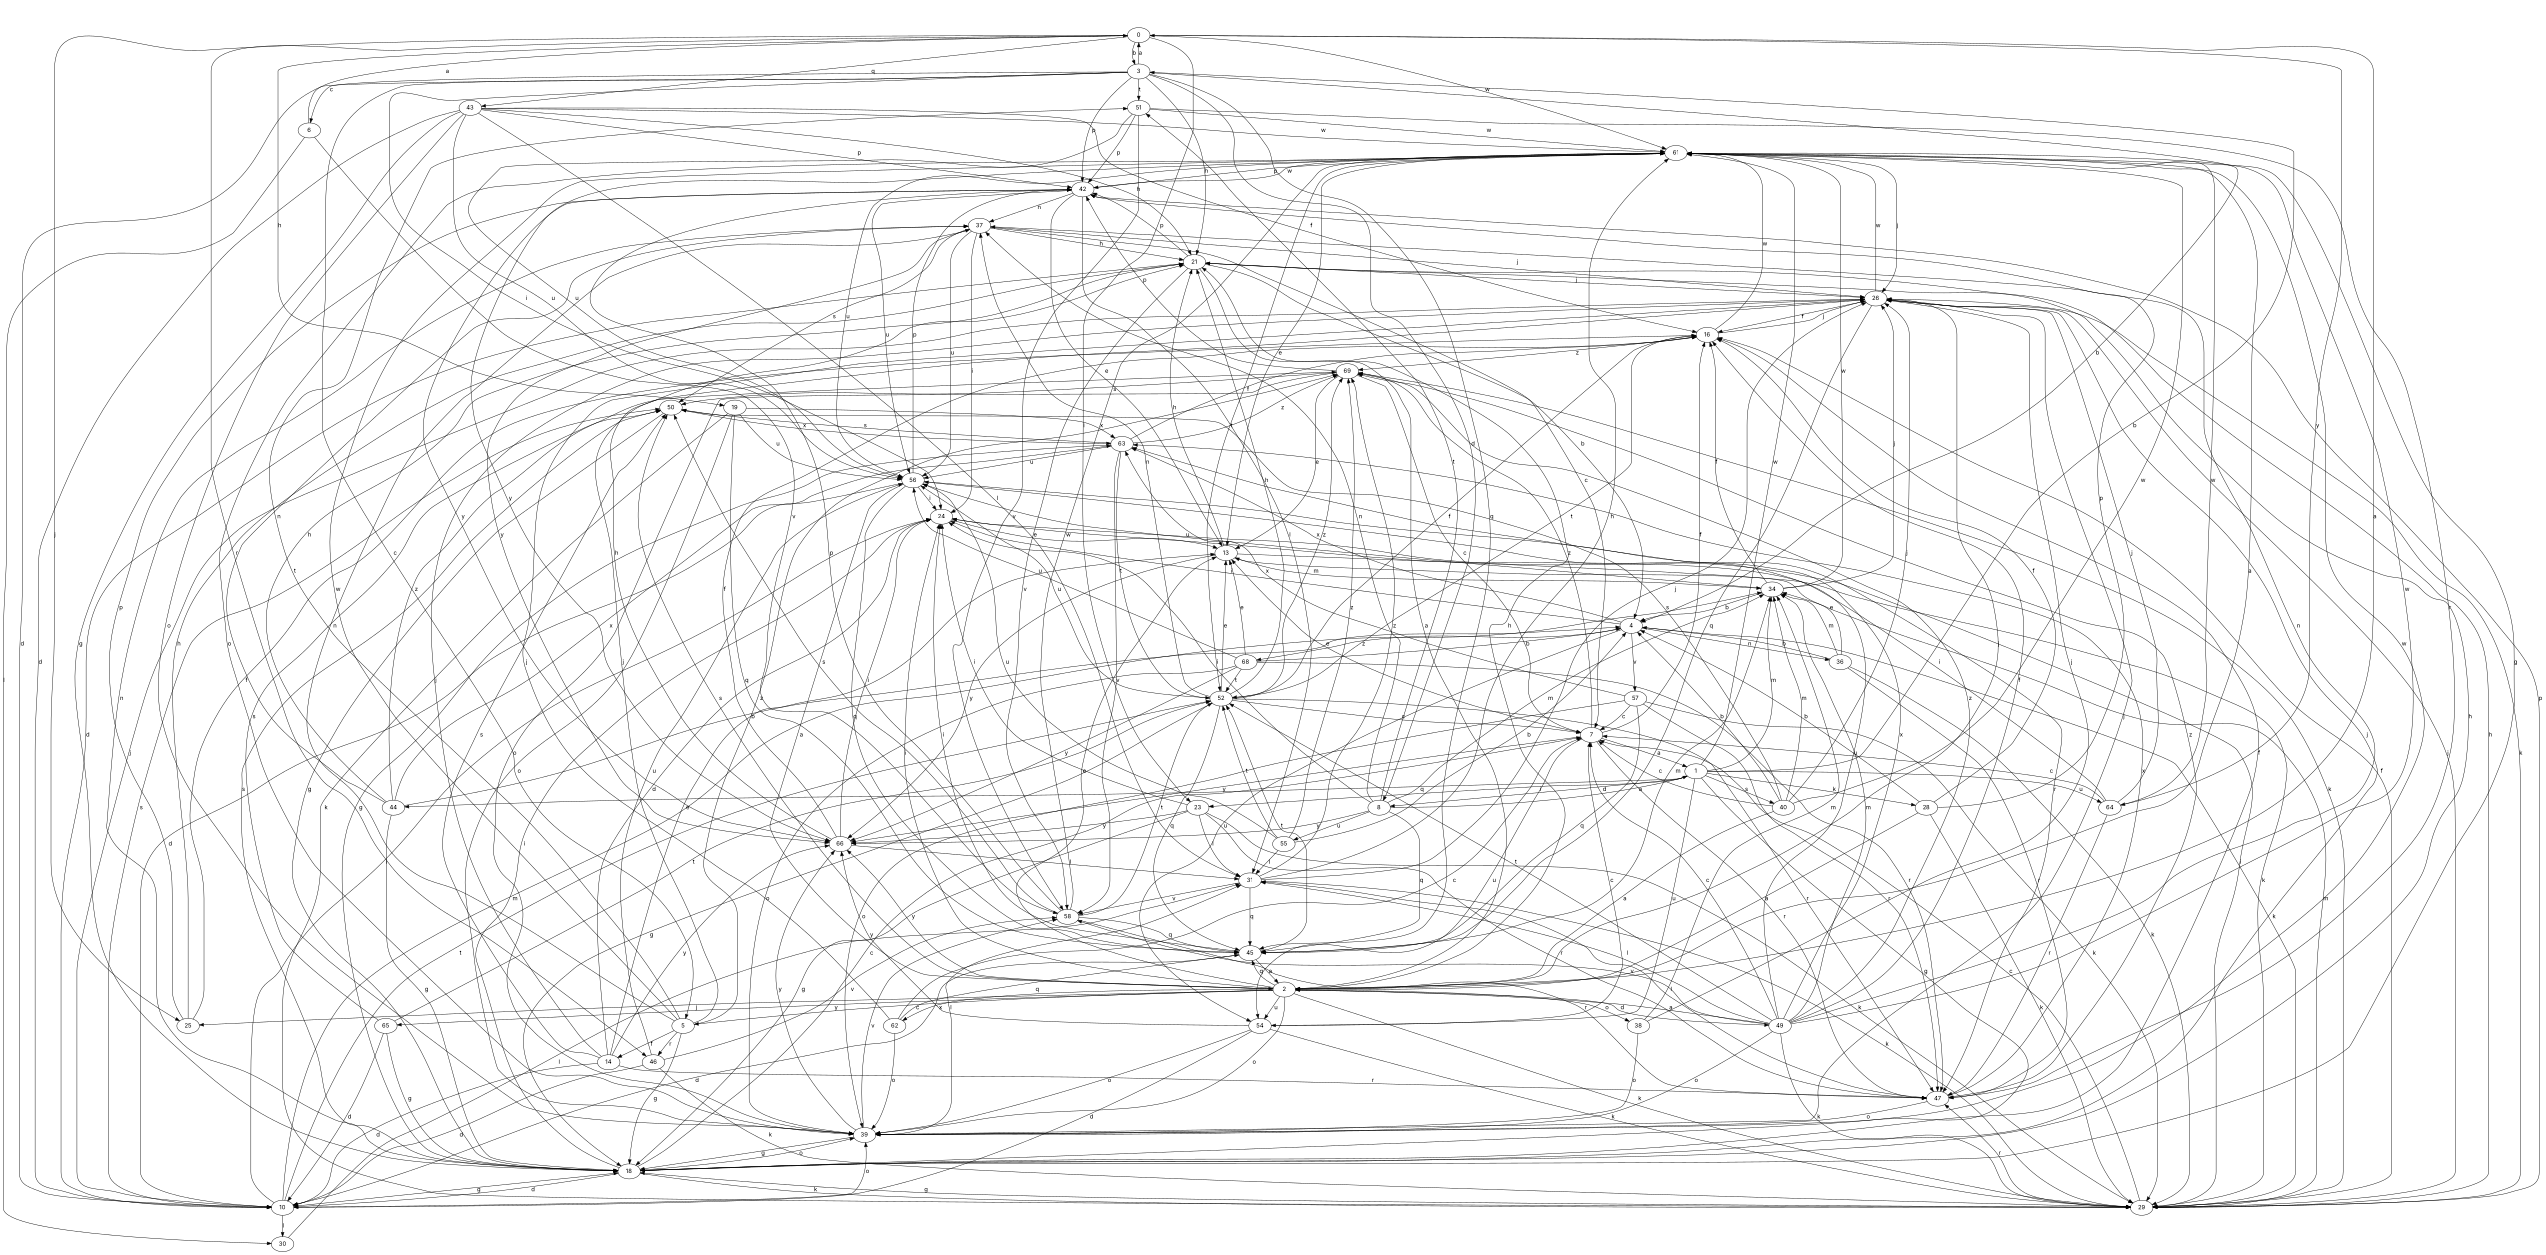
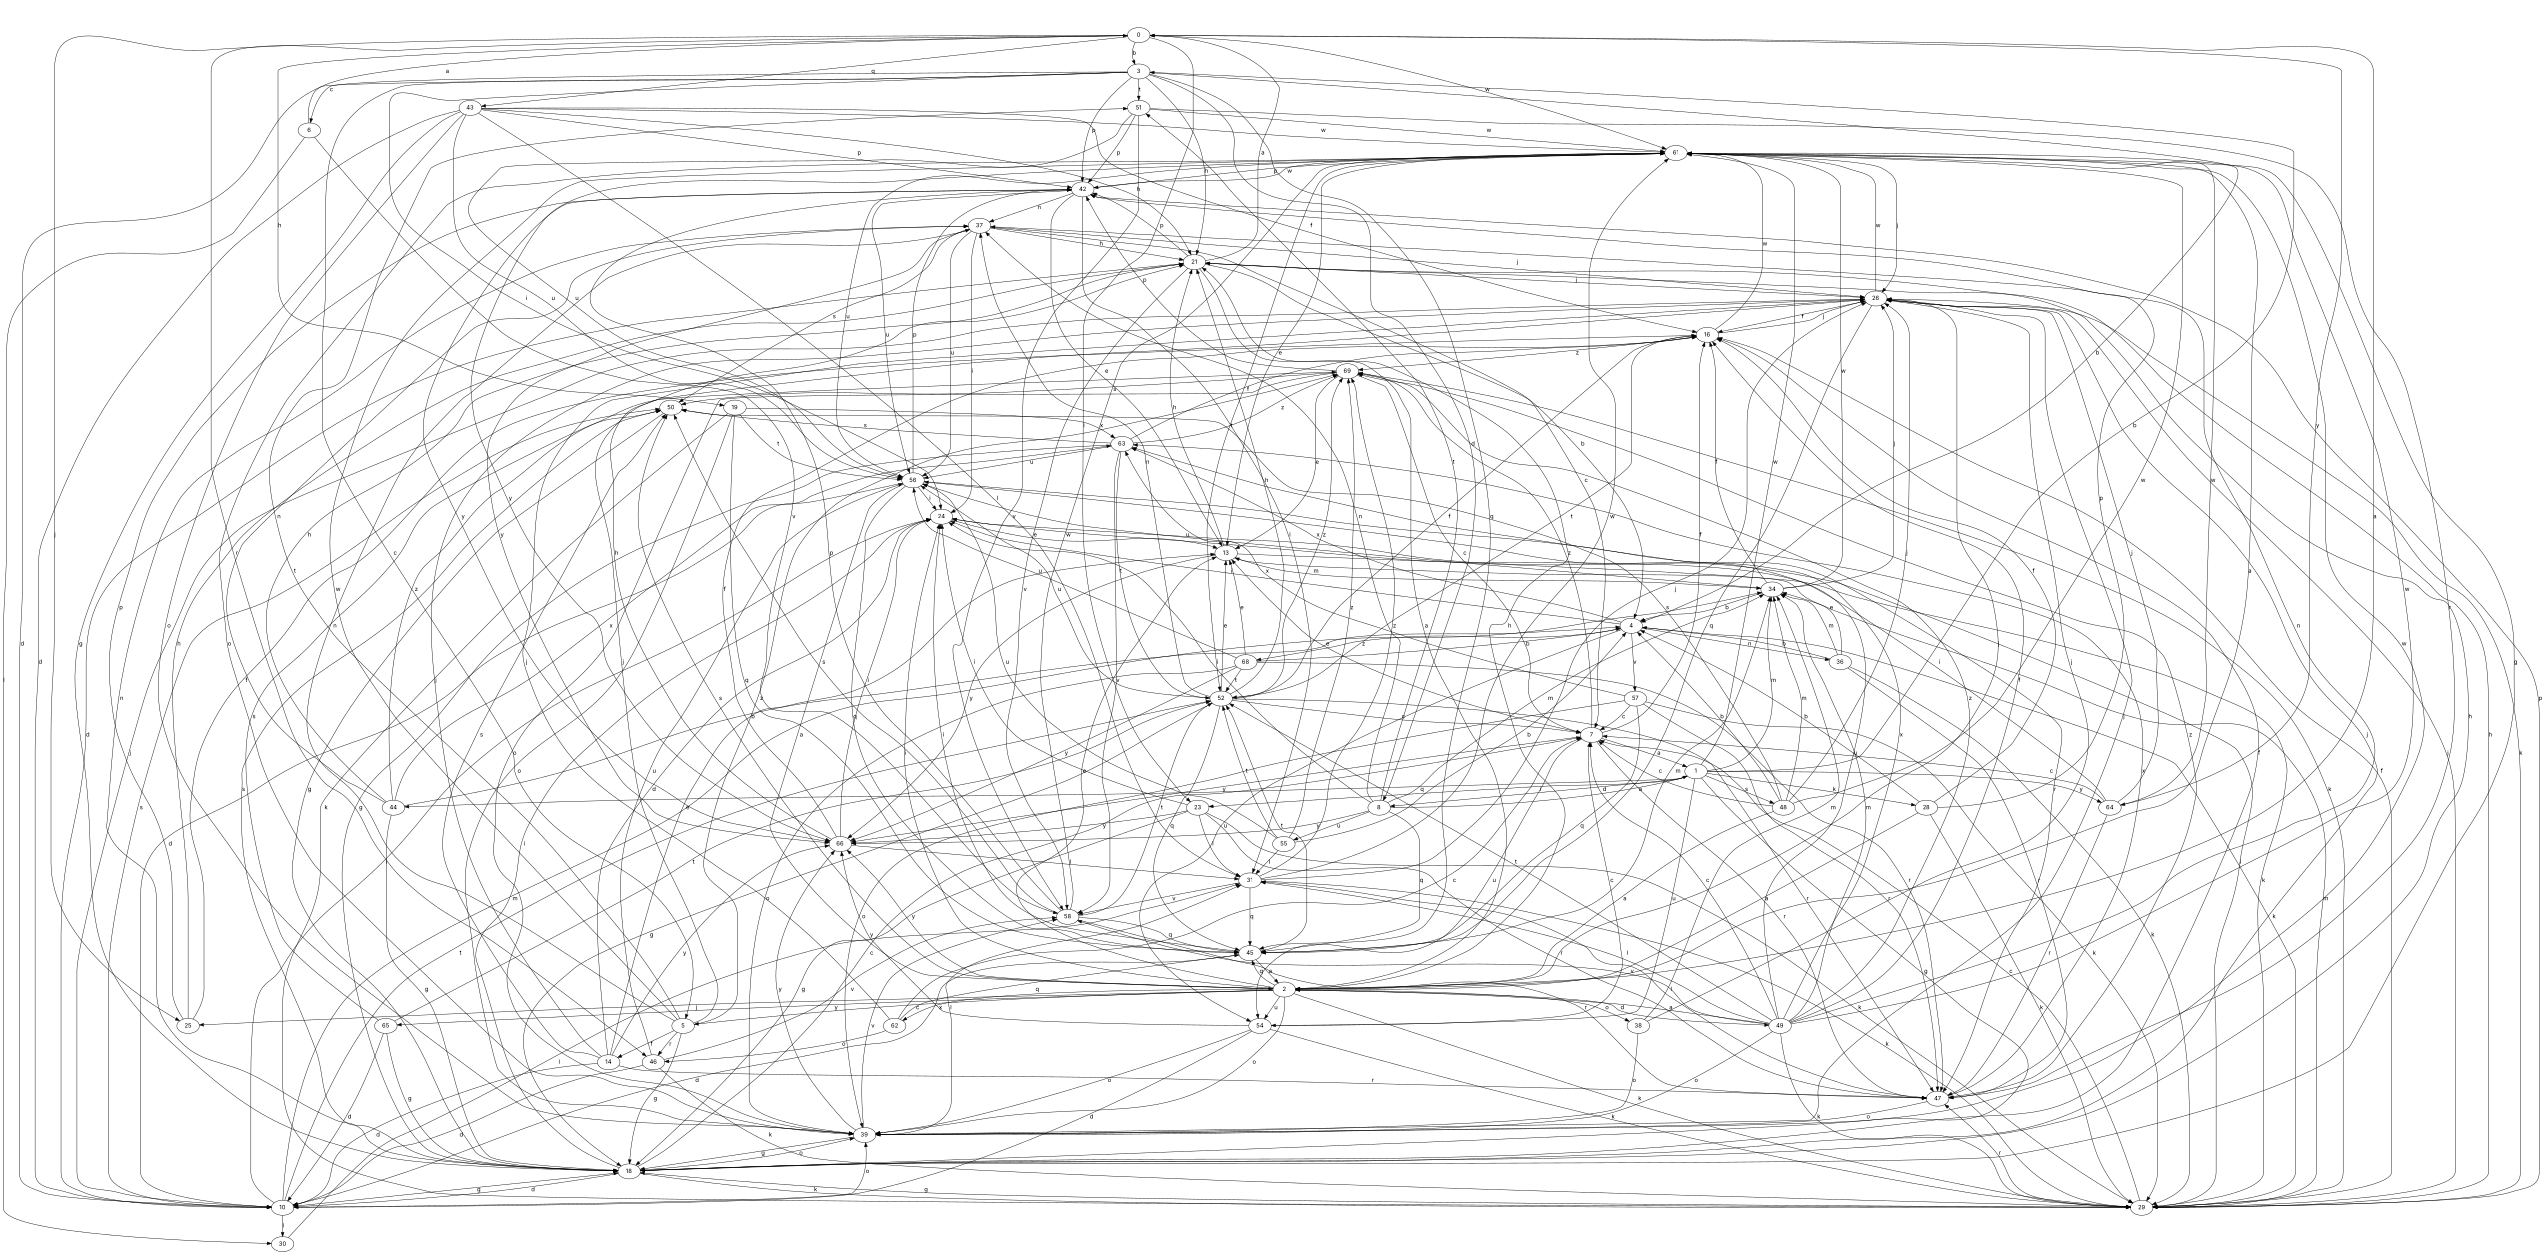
edge "3" -> "0": now "21" -> "0"
edge "50" -> "63": removed, label "x"
edge "19" -> "56": label "u" -> "t"
edge "31" -> "61": label "h" -> "w"
edge "1" -> "64": label "u" -> "y"
node "40": label "40" -> "48"
edge "62" -> "39": now "62" -> "46"
